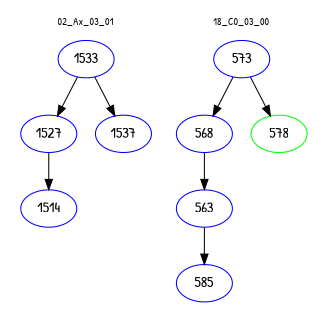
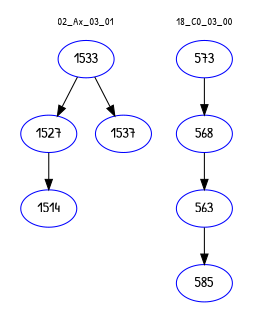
node "578": removed
